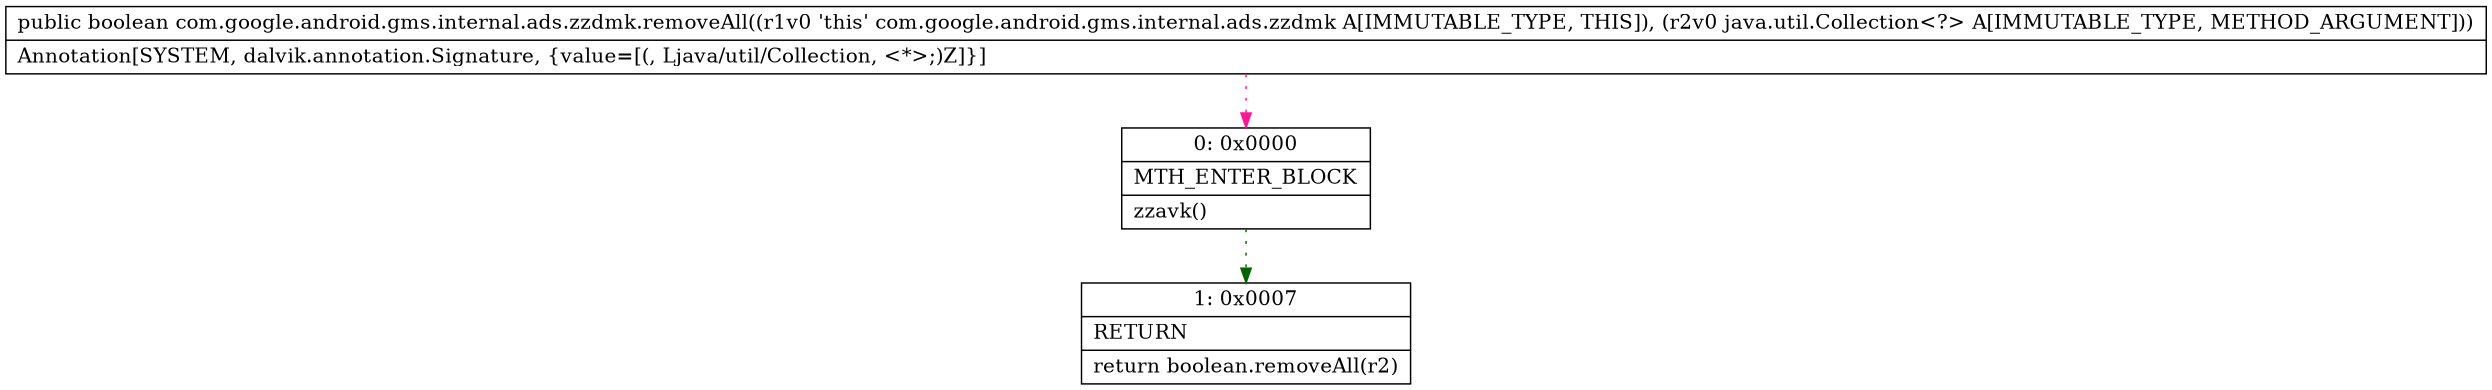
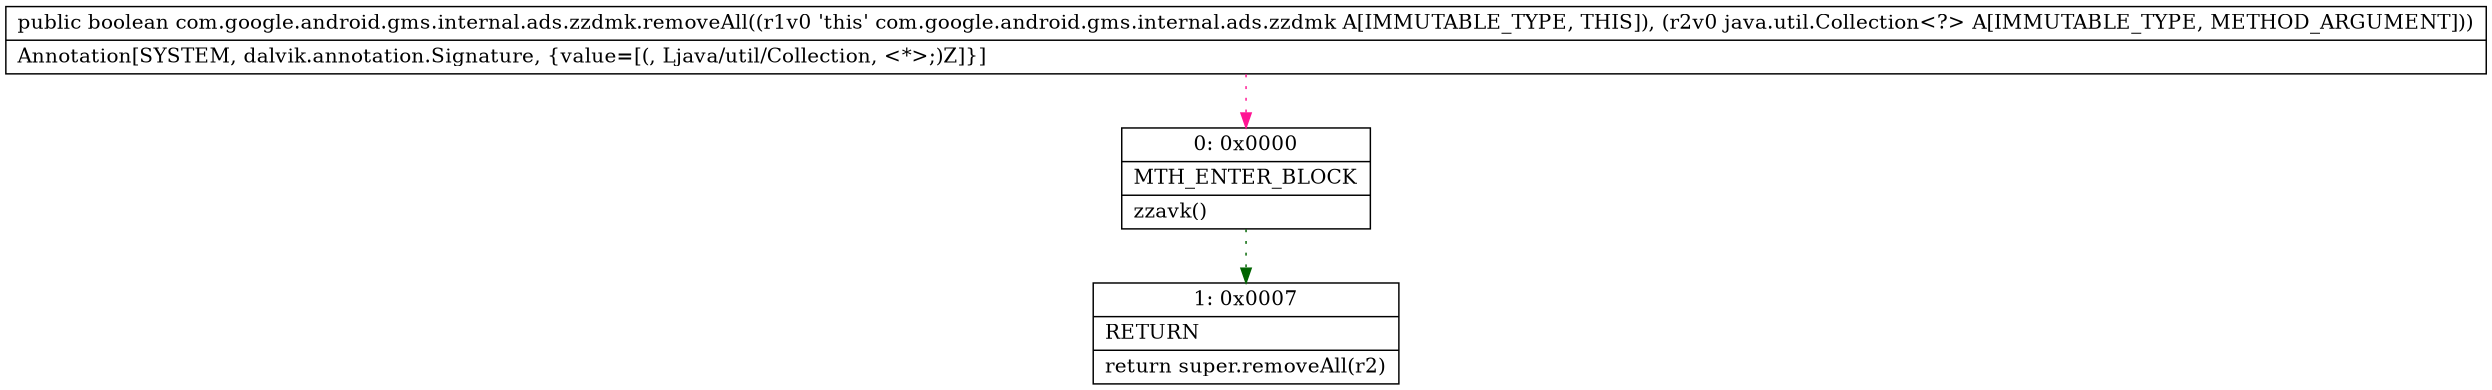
node "1: 0x0007": text "return boolean.removeAll(r2)" -> "return super.removeAll(r2)"
